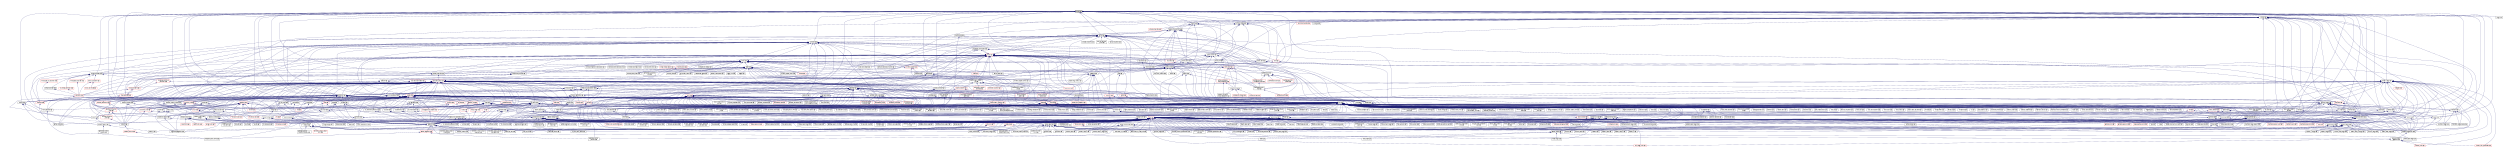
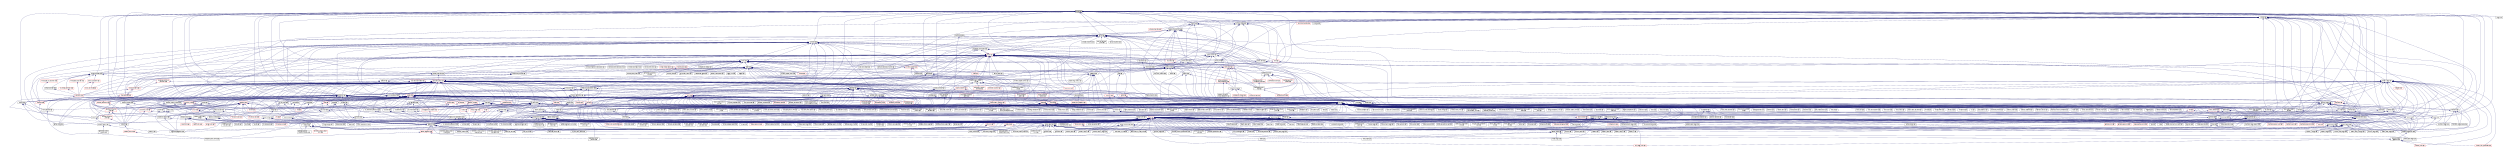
node "when_all_std_array.cpp": removed
